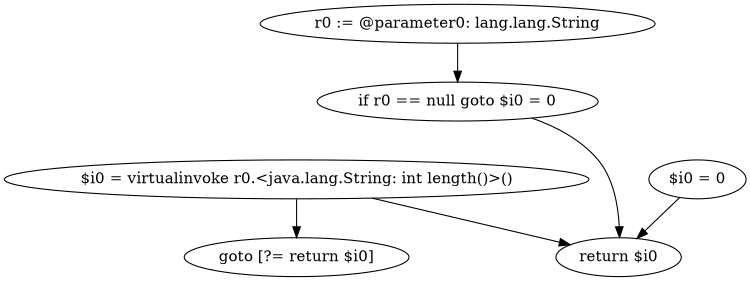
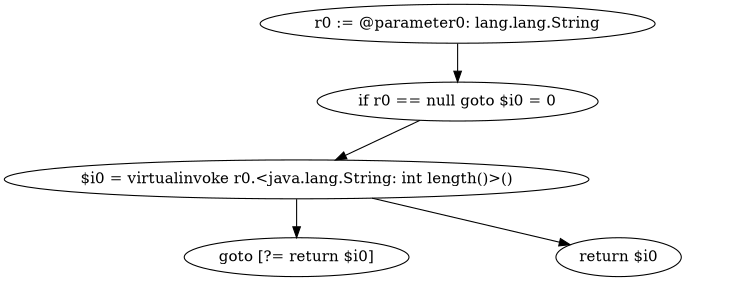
edge "if r0 == null goto $i0 = 0" -> "return $i0": now "if r0 == null goto $i0 = 0" -> "$i0 = virtualinvoke r0.<java.lang.String: int length()>()"
node "$i0 = 0": removed
